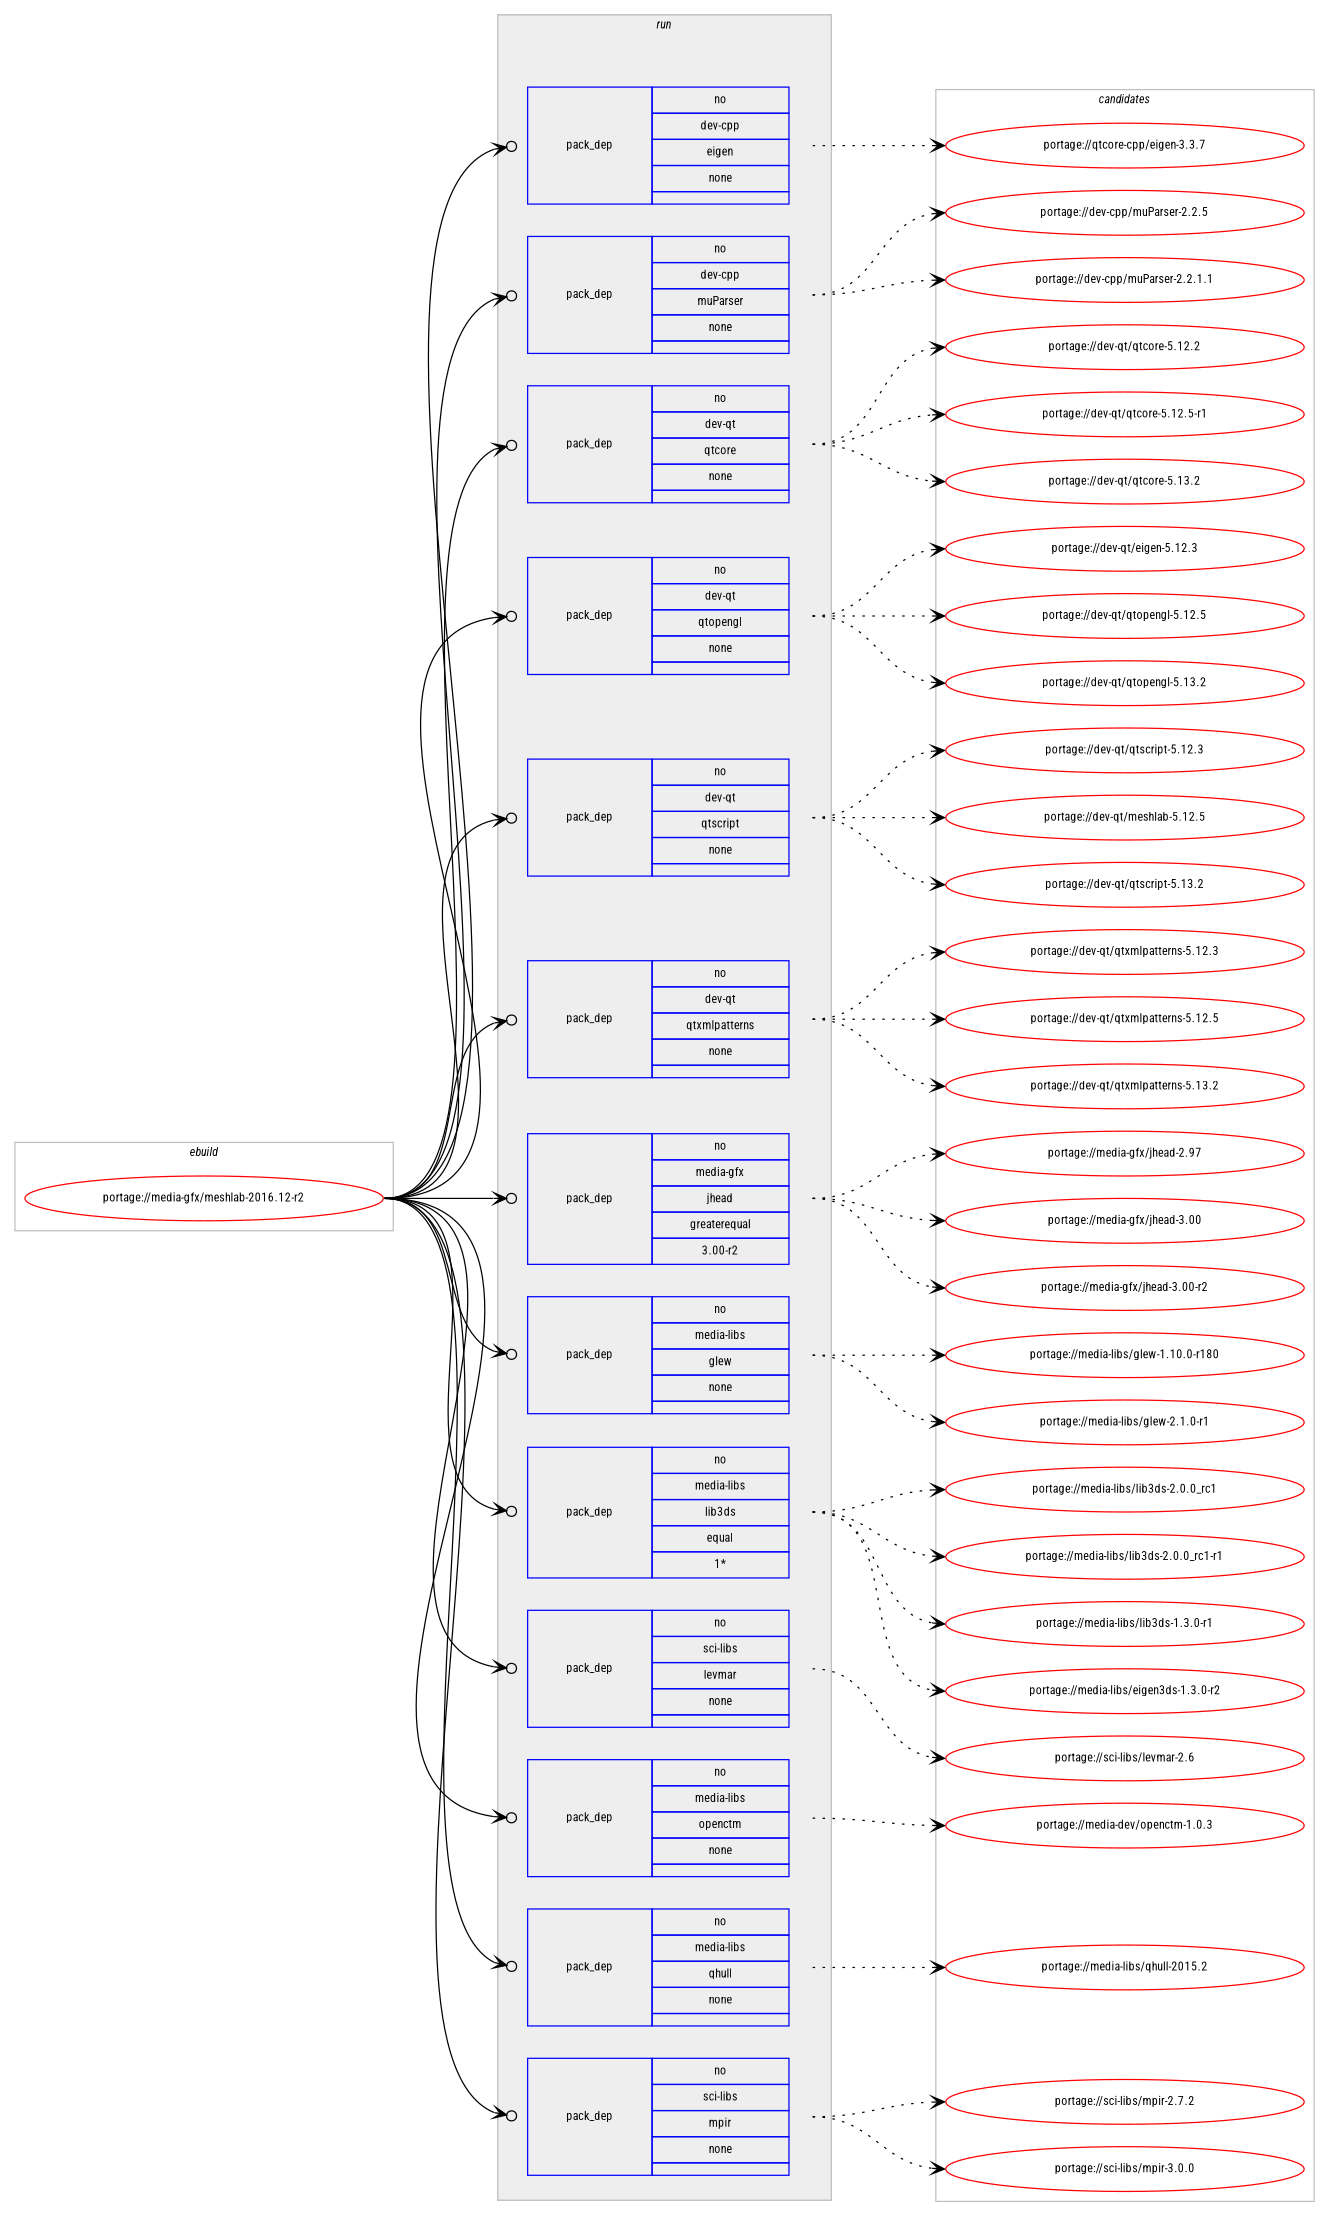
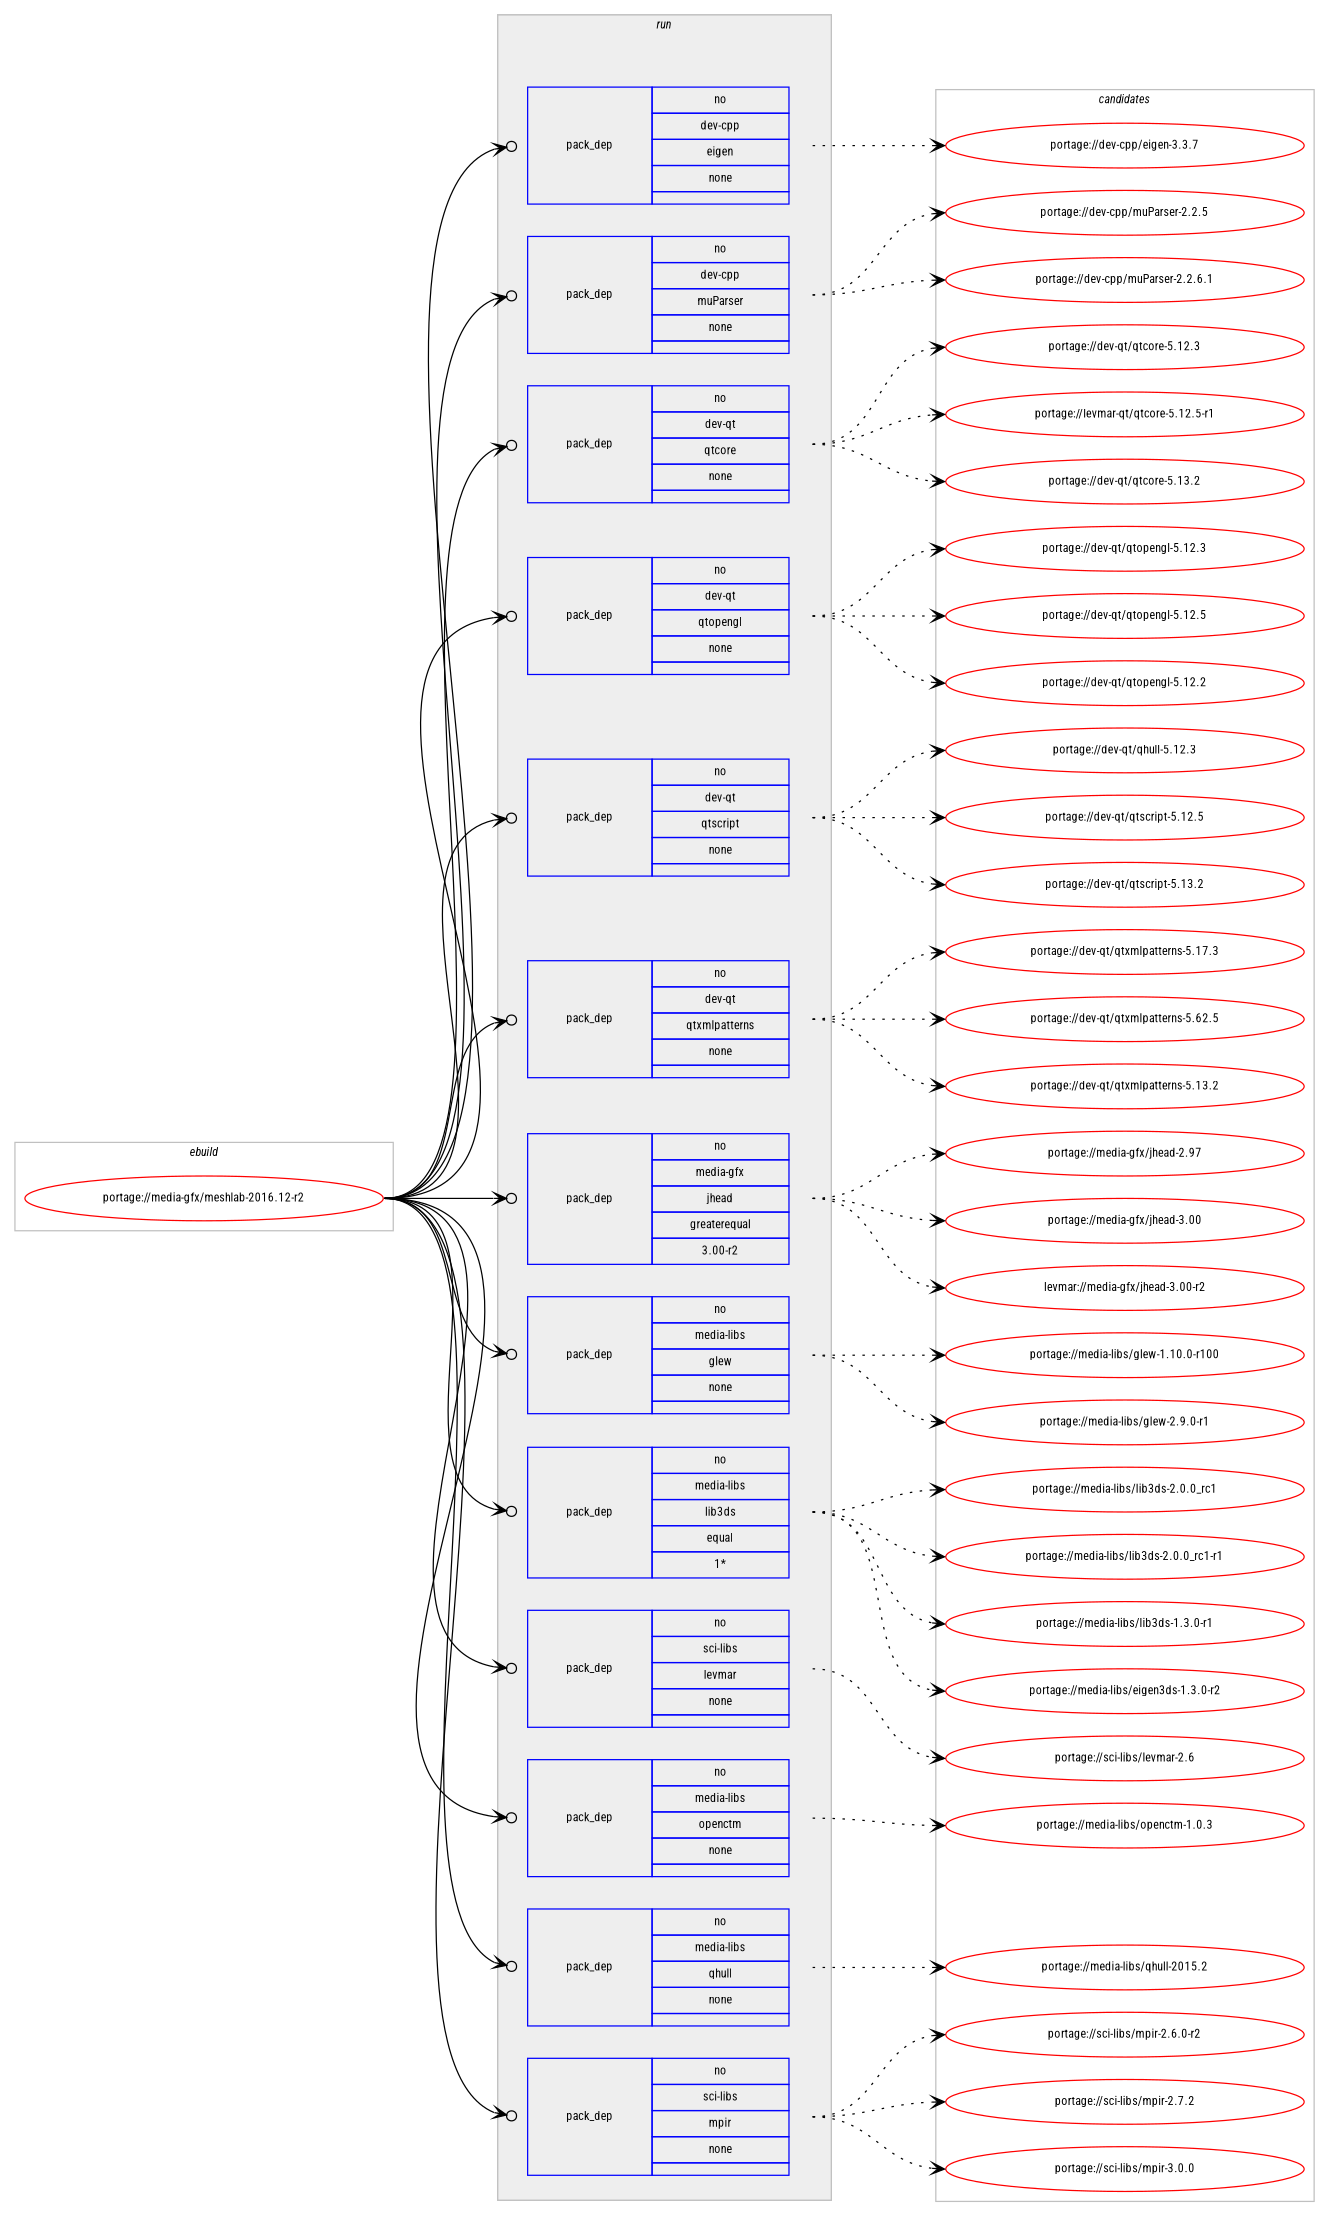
node "portage://qtcore-cpp/eigen-3.3.7": label "portage://qtcore-cpp/eigen-3.3.7" -> "portage://dev-cpp/eigen-3.3.7"
node "portage://dev-cpp/muParser-2.2.1.1": label "portage://dev-cpp/muParser-2.2.1.1" -> "portage://dev-cpp/muParser-2.2.6.1"
node "portage://dev-qt/qtcore-5.12.2": label "portage://dev-qt/qtcore-5.12.2" -> "portage://dev-qt/qtcore-5.12.3"
node "portage://dev-qt/qtcore-5.12.5-r1": label "portage://dev-qt/qtcore-5.12.5-r1" -> "portage://levmar-qt/qtcore-5.12.5-r1"
node "portage://dev-qt/eigen-5.12.3": label "portage://dev-qt/eigen-5.12.3" -> "portage://dev-qt/qtopengl-5.12.3"
node "portage://dev-qt/qtopengl-5.13.2": label "portage://dev-qt/qtopengl-5.13.2" -> "portage://dev-qt/qtopengl-5.12.2"
node "portage://dev-qt/qtscript-5.12.3": label "portage://dev-qt/qtscript-5.12.3" -> "portage://dev-qt/qhull-5.12.3"
node "portage://dev-qt/meshlab-5.12.5": label "portage://dev-qt/meshlab-5.12.5" -> "portage://dev-qt/qtscript-5.12.5"
node "portage://dev-qt/qtxmlpatterns-5.12.3": label "portage://dev-qt/qtxmlpatterns-5.12.3" -> "portage://dev-qt/qtxmlpatterns-5.17.3"
node "portage://dev-qt/qtxmlpatterns-5.12.5": label "portage://dev-qt/qtxmlpatterns-5.12.5" -> "portage://dev-qt/qtxmlpatterns-5.62.5"
node "portage://media-gfx/jhead-3.00-r2": label "portage://media-gfx/jhead-3.00-r2" -> "levmar://media-gfx/jhead-3.00-r2"
node "portage://media-libs/glew-1.10.0-r180": label "portage://media-libs/glew-1.10.0-r180" -> "portage://media-libs/glew-1.10.0-r100"
node "portage://media-libs/glew-2.1.0-r1": label "portage://media-libs/glew-2.1.0-r1" -> "portage://media-libs/glew-2.9.0-r1"
node "portage://media-dev/openctm-1.0.3": label "portage://media-dev/openctm-1.0.3" -> "portage://media-libs/openctm-1.0.3"
node "portage://sci-libs/mpir-2.6.0-r2": added
